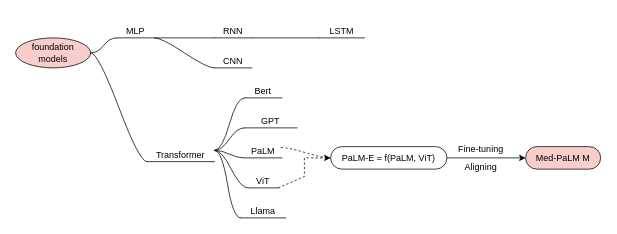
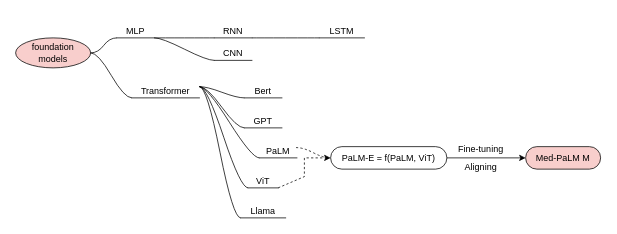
node "CNN": size 38x23 -> 38x15
node "GPT": size 53x23 -> 38x23
node "PaLM": moved (263, 147) -> (278, 147)
node "Transformer": moved (180, 150) -> (165, 87)
